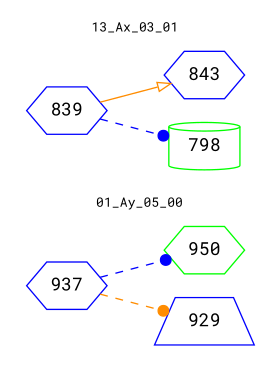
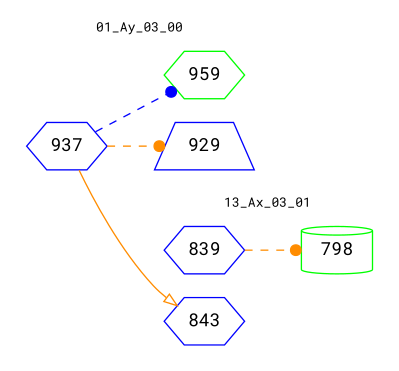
edge "839" -> "843": now "937" -> "843"
edge "839" -> "798": color blue -> darkorange
cluster "01_Ay_05_00": label "01_Ay_05_00" -> "01_Ay_03_00"
node "950": label "950" -> "959"
